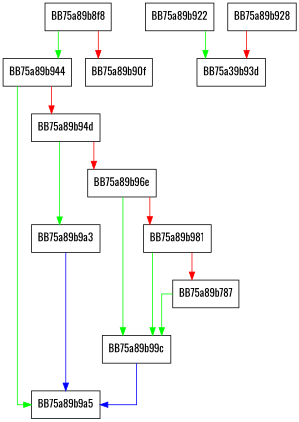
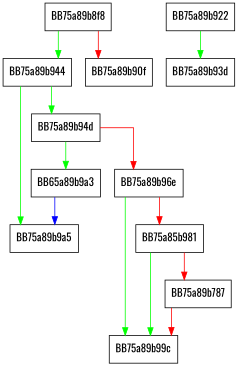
node "BB75a89b928": removed
node "BB75a39b93d": label "BB75a39b93d" -> "BB75a89b93d"
edge "BB75a89b944" -> "BB75a89b94d": color red -> green
node "BB75a89b9a3": label "BB75a89b9a3" -> "BB65a89b9a3"
node "BB75a89b981": label "BB75a89b981" -> "BB75a85b981"
edge "BB75a89b787" -> "BB75a89b99c": color green -> red
edge "BB75a89b99c" -> "BB75a89b9a5": removed
